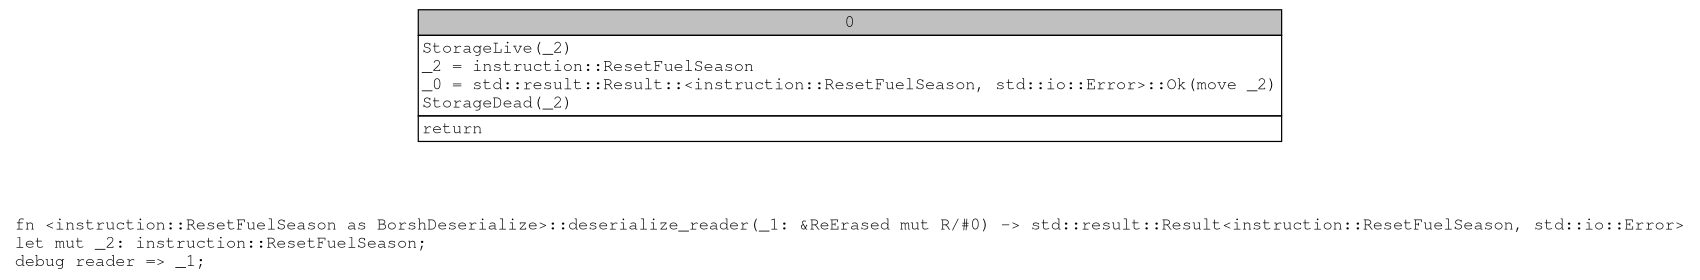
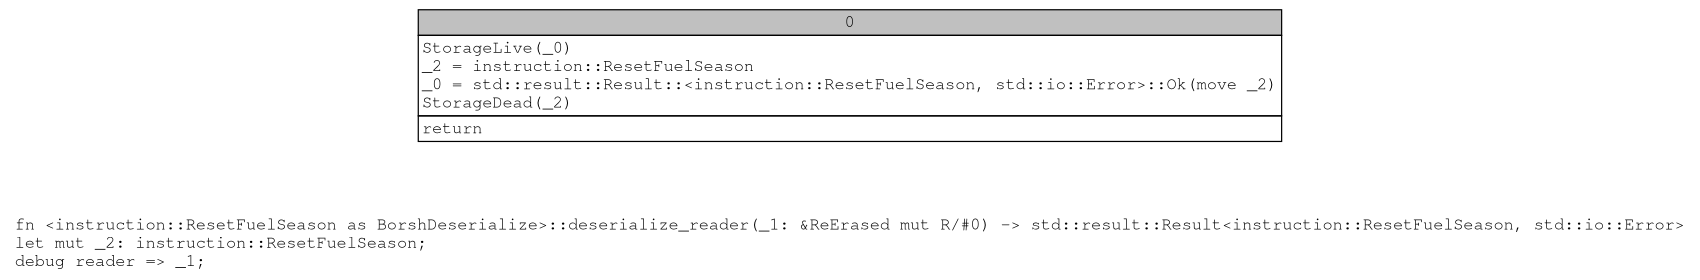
node "0": text "StorageLive(_2)" -> "StorageLive(_0)"
